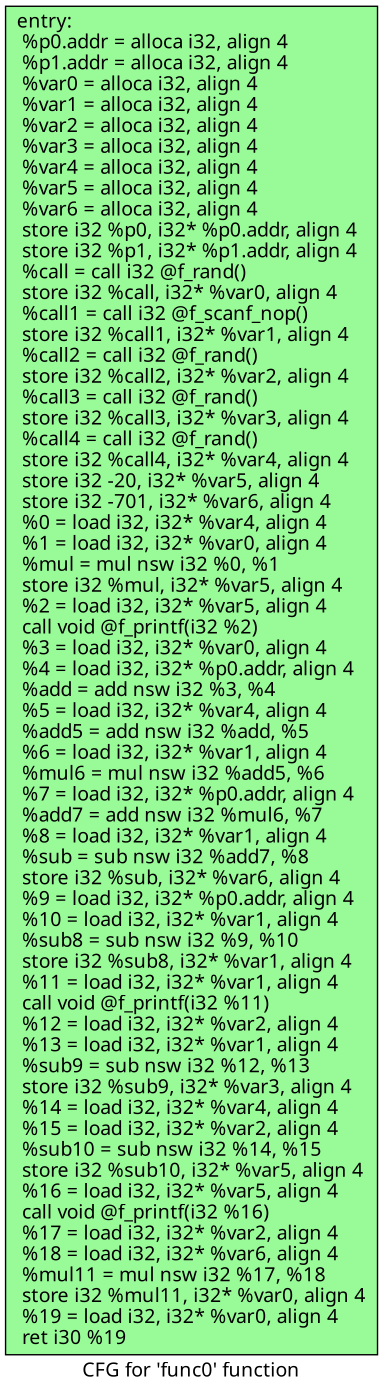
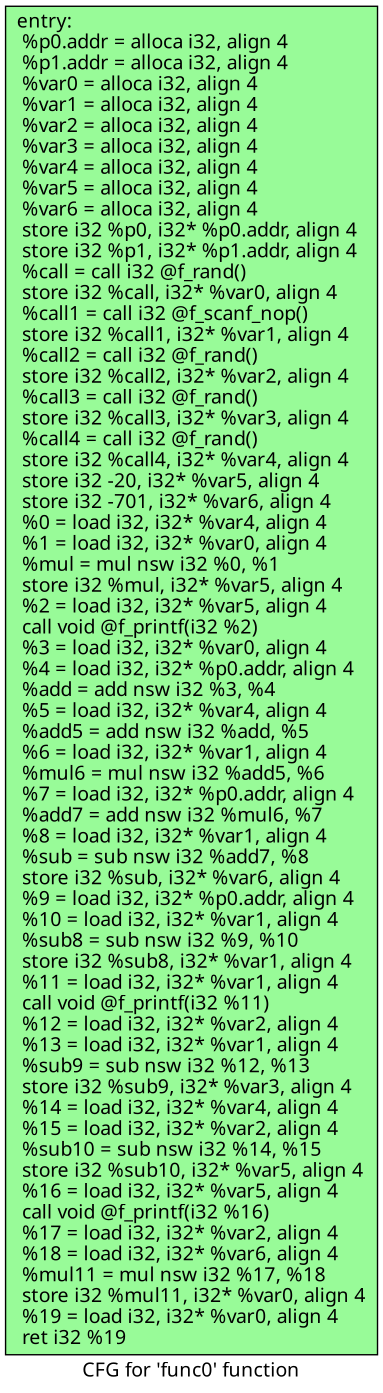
node "entry:": text "ret i30 %19" -> "ret i32 %19"
